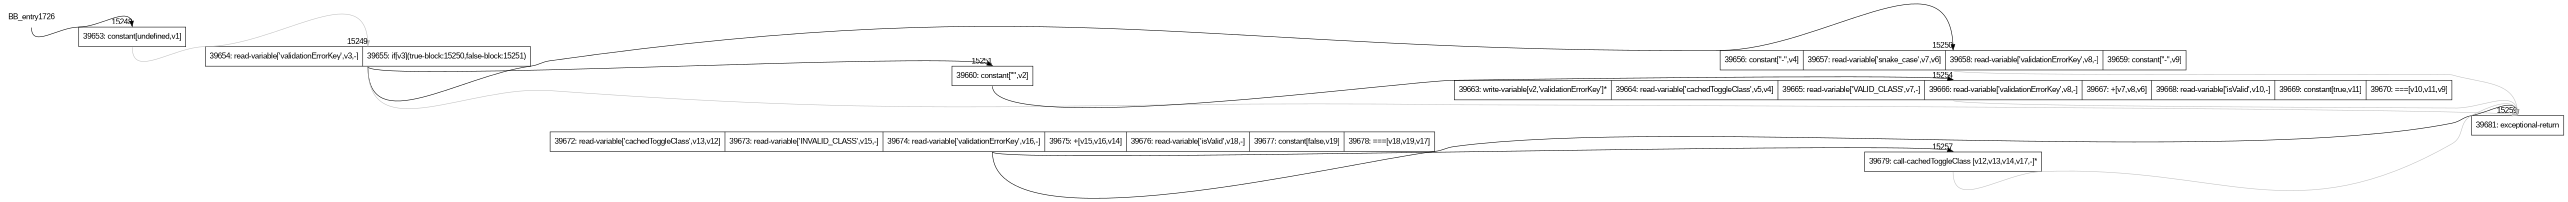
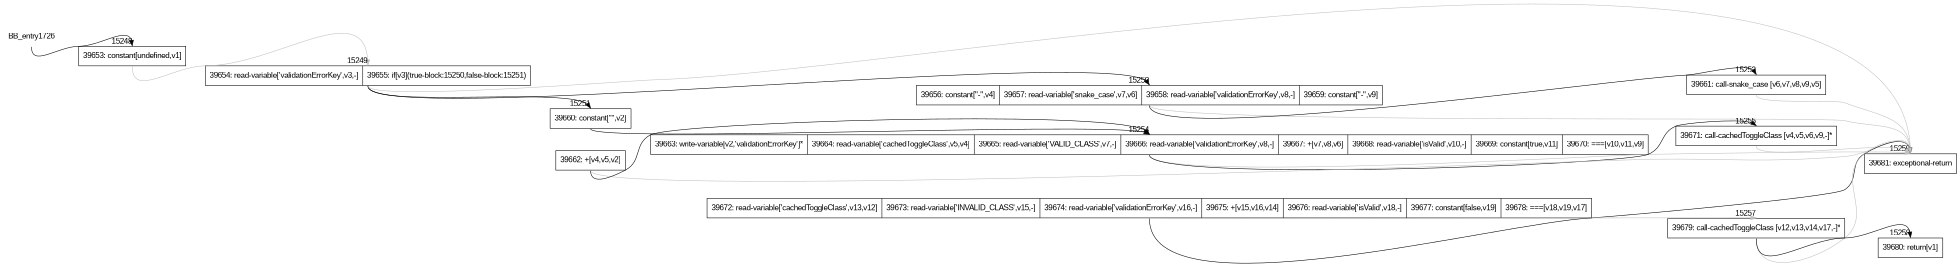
node "39661: call-snake_case [v6,v7,v8,v9,v5]": added
node "39671: call-cachedToggleClass [v4,v5,v6,v9,-]*": added
edge "39672: read-variable['cachedToggleClass',v13,v12]" -> "39679: call-cachedToggleClass [v12,v13,v14,v17,-]*": color black -> gray
node "39662: +[v4,v5,v2]": added
node "39680: return[v1]": added
